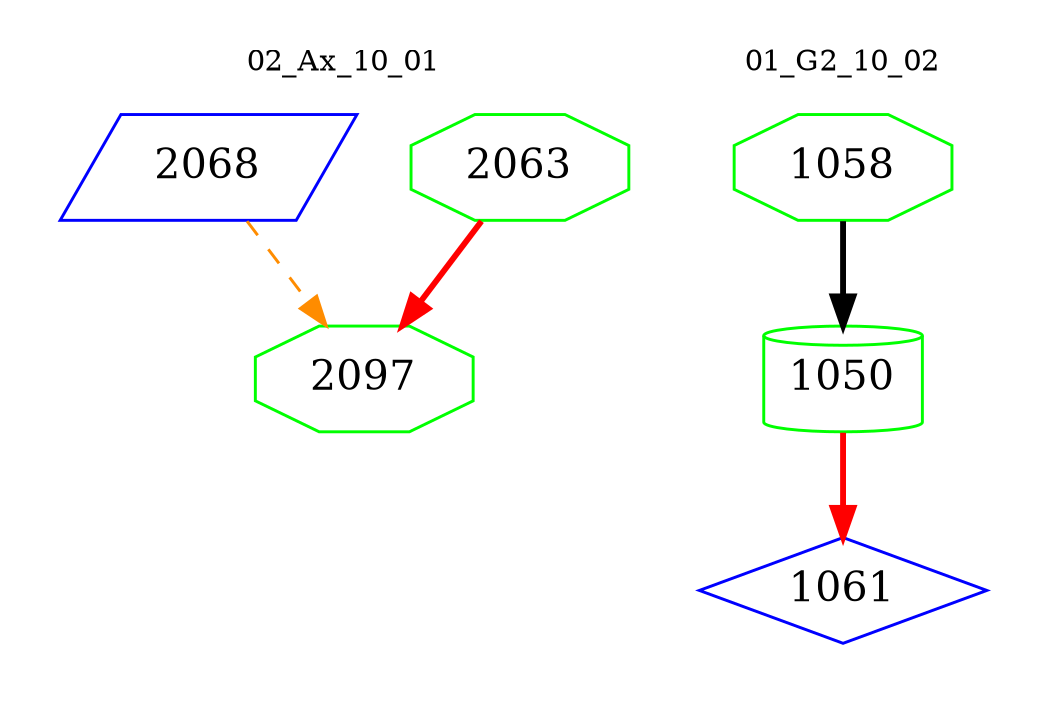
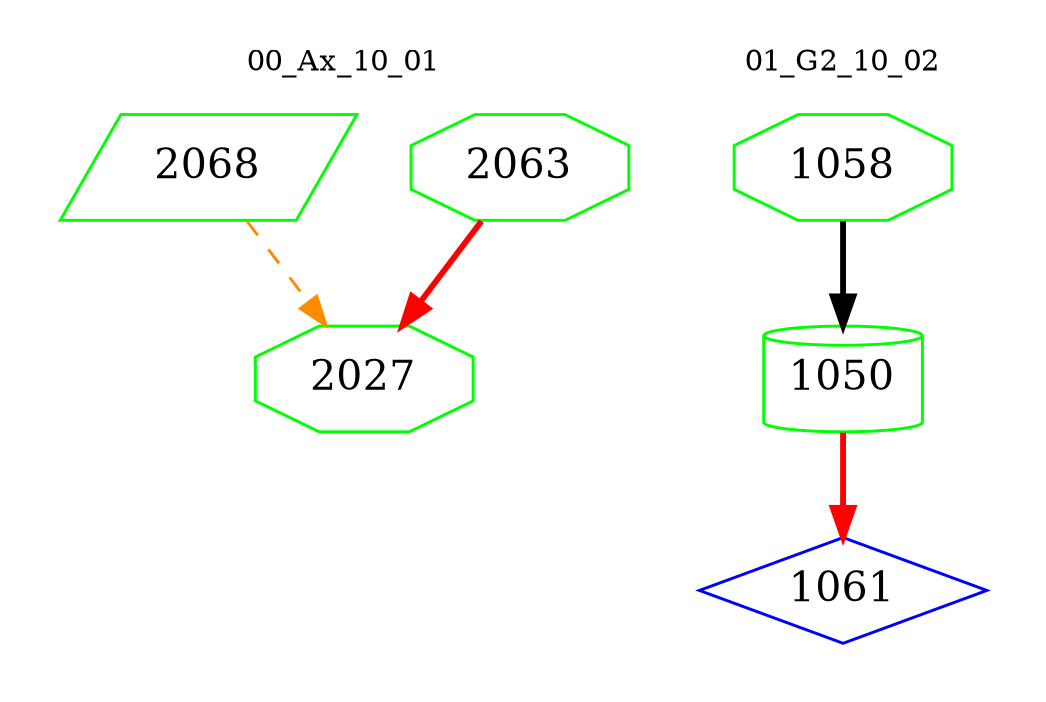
cluster "02_Ax_10_01": label "02_Ax_10_01" -> "00_Ax_10_01"
node "2068": color blue -> green
node "2097": label "2097" -> "2027"
